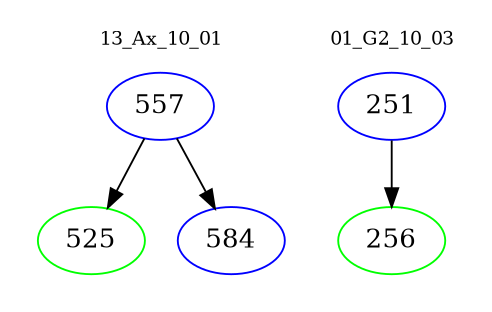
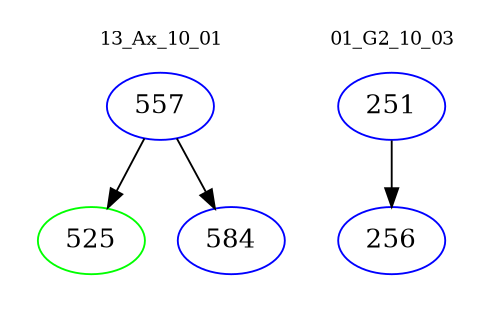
node "256": color green -> blue
